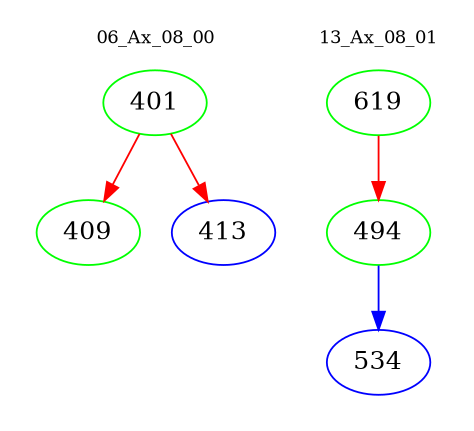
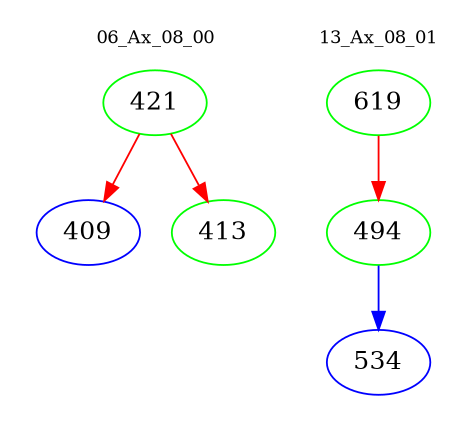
node "401": label "401" -> "421"
node "409": color green -> blue
node "413": color blue -> green
